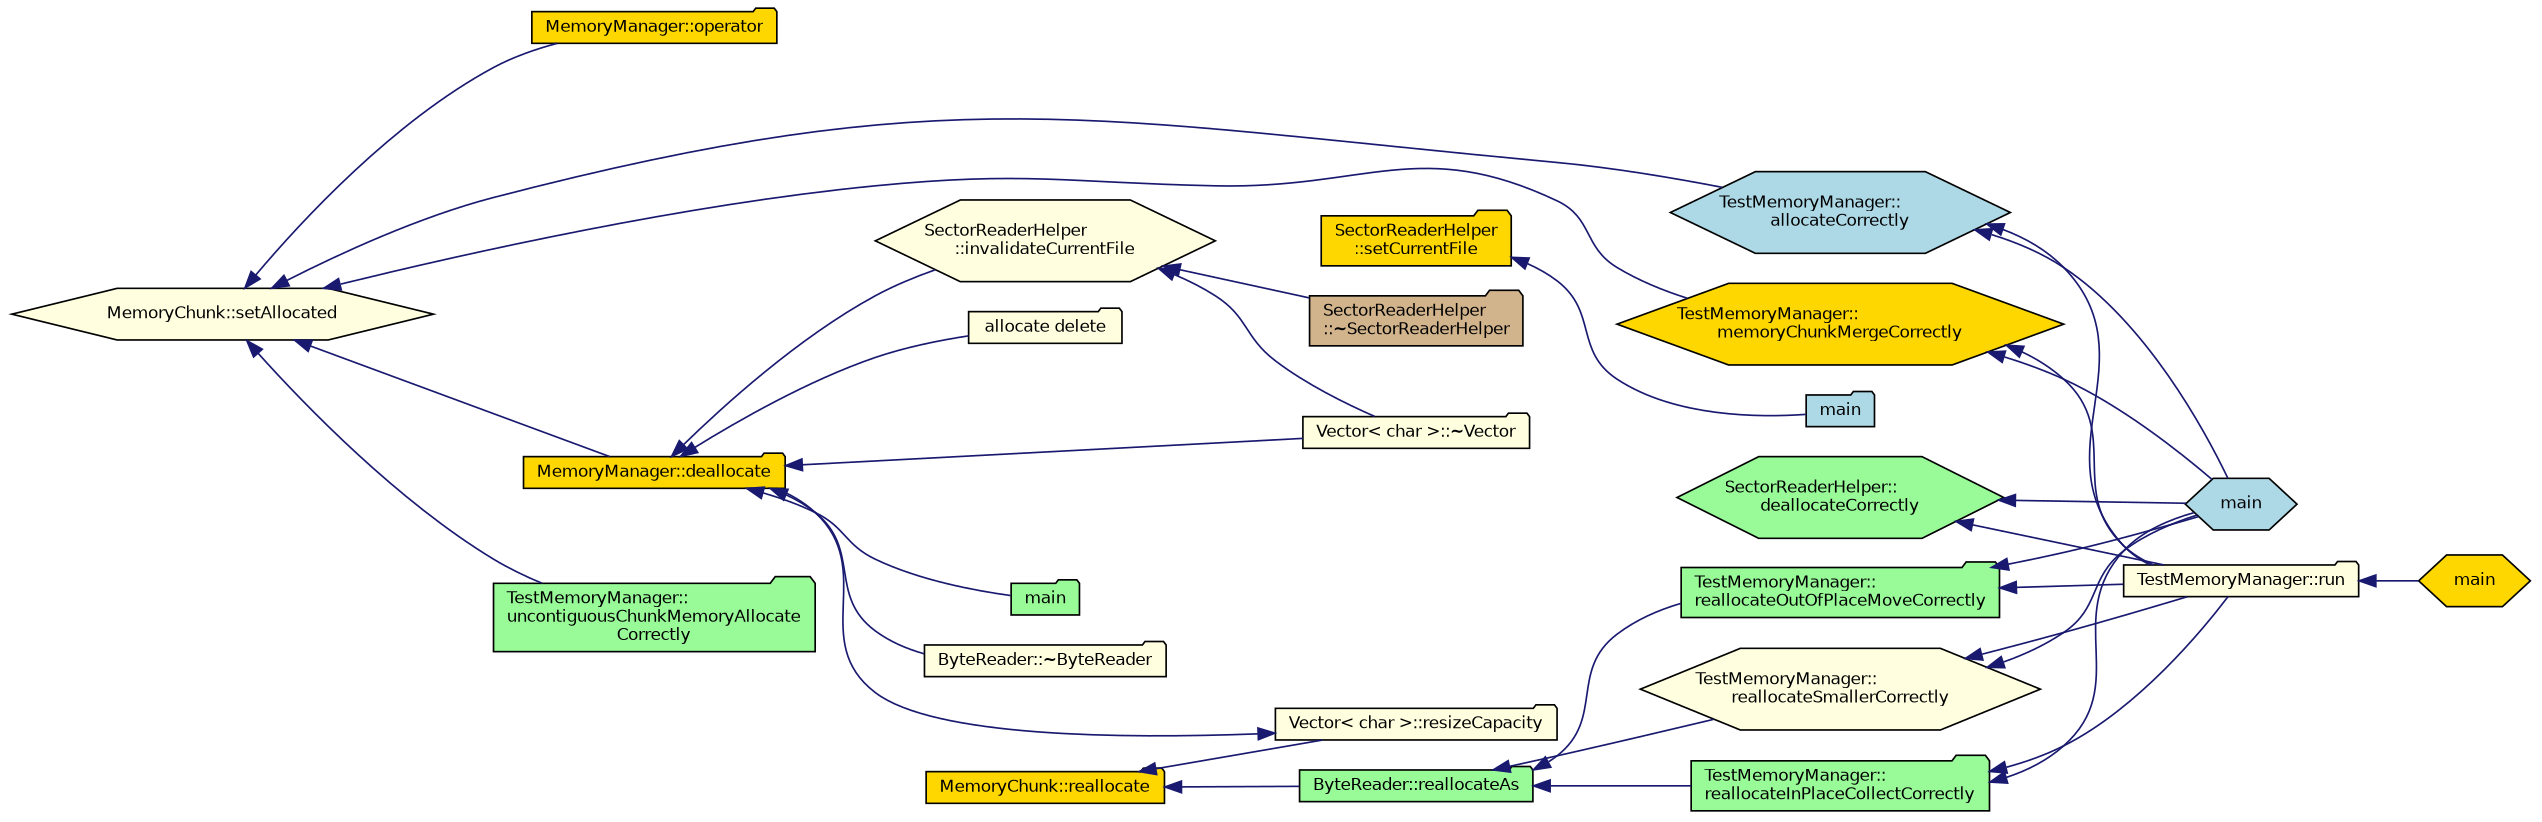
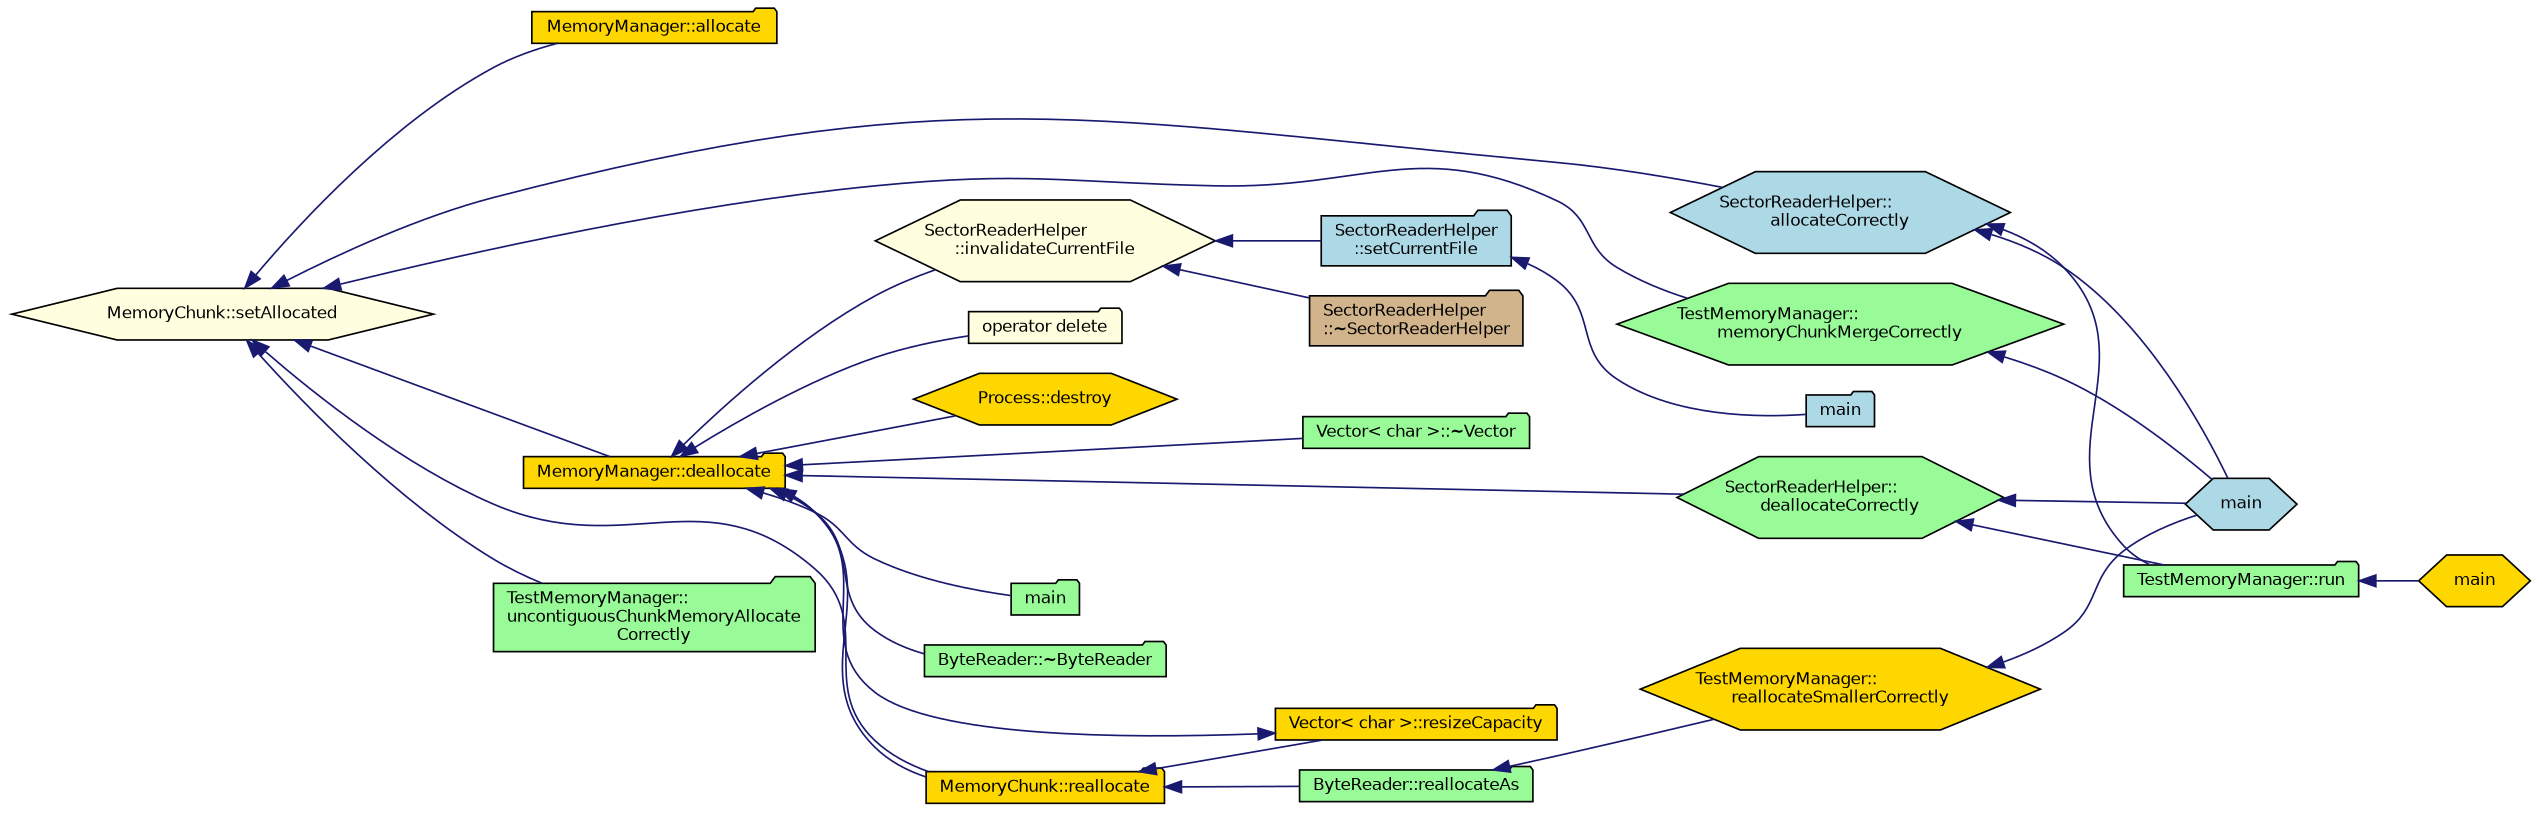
node "MemoryManager::operator": label "MemoryManager::operator" -> "MemoryManager::allocate"
node "TestMemoryManager:: allocateCorrectly": label "TestMemoryManager:: allocateCorrectly" -> "SectorReaderHelper:: allocateCorrectly"
node "SectorReaderHelper ::setCurrentFile": fillcolor gold -> lightblue
node "TestMemoryManager:: memoryChunkMergeCorrectly": fillcolor gold -> palegreen
node "allocate delete": label "allocate delete" -> "operator delete"
edge "Vector< char >::~Vector" -> "SectorReaderHelper ::invalidateCurrentFile": now "SectorReaderHelper ::setCurrentFile" -> "SectorReaderHelper ::invalidateCurrentFile"
node "Process::destroy": added
edge "TestMemoryManager::run" -> "TestMemoryManager:: memoryChunkMergeCorrectly": removed
node "Vector< char >::~Vector": fillcolor lightyellow -> palegreen
edge "SectorReaderHelper:: deallocateCorrectly" -> "MemoryManager::deallocate": added
edge "MemoryChunk::reallocate" -> "MemoryChunk::setAllocated": added
node "TestMemoryManager::run": fillcolor lightyellow -> palegreen
node "TestMemoryManager:: reallocateOutOfPlaceMoveCorrectly": removed
edge "TestMemoryManager::run" -> "TestMemoryManager:: reallocateSmallerCorrectly": removed
edge "MemoryChunk::reallocate" -> "MemoryManager::deallocate": added
node "ByteReader::~ByteReader": fillcolor lightyellow -> palegreen
node "TestMemoryManager:: reallocateSmallerCorrectly": fillcolor lightyellow -> gold
node "Vector< char >::resizeCapacity": fillcolor lightyellow -> gold
node "TestMemoryManager:: reallocateInPlaceCollectCorrectly": removed
